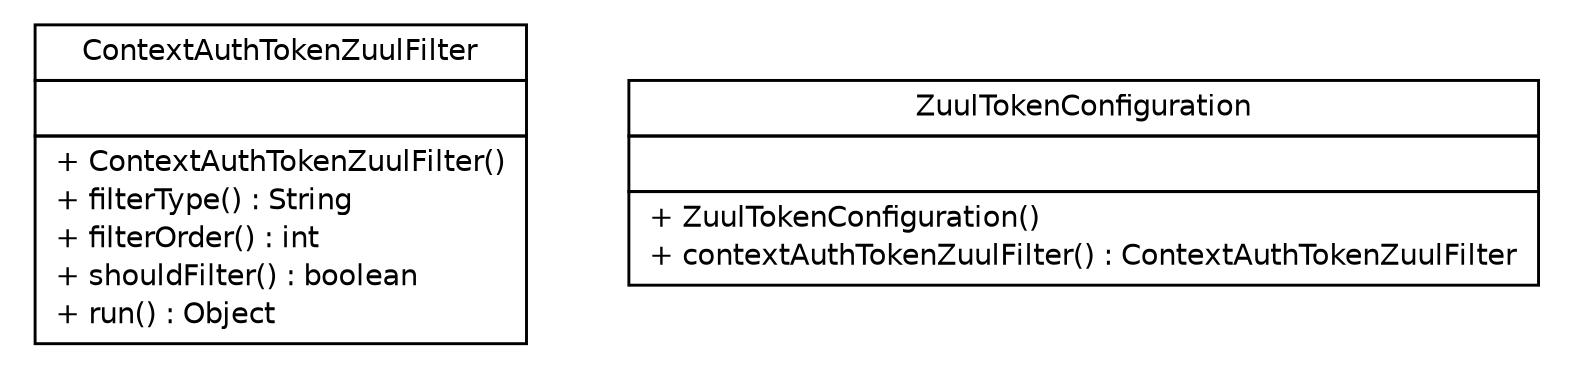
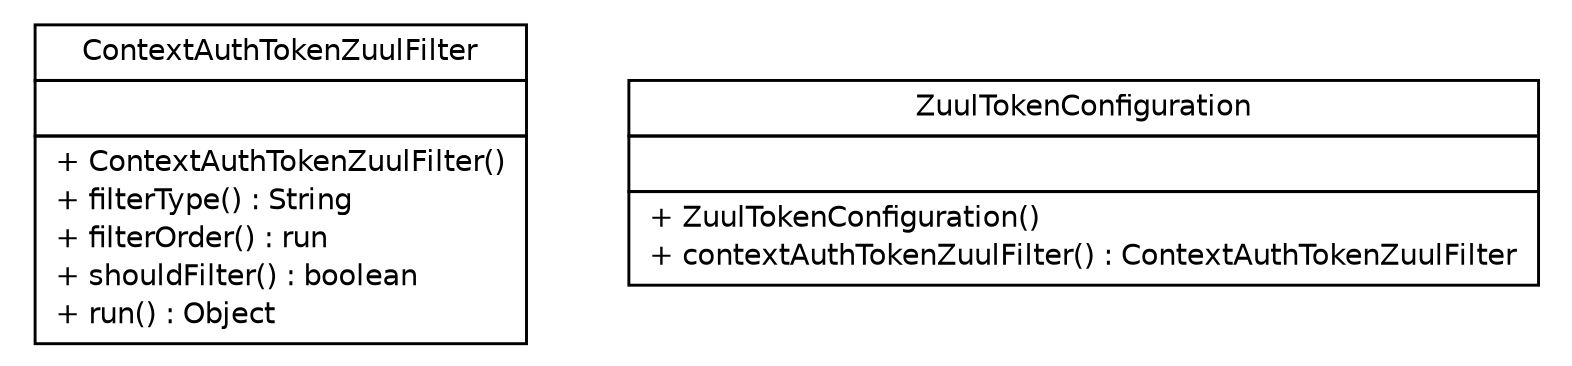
node "ContextAuthTokenZuulFilter": text "+ filterOrder() : int" -> "+ filterOrder() : run"
